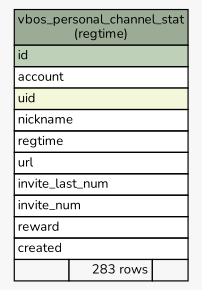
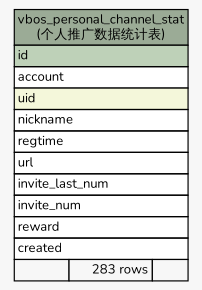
node "vbos_personal_channel_stat": text "(regtime)" -> "(个人推广数据统计表)"
